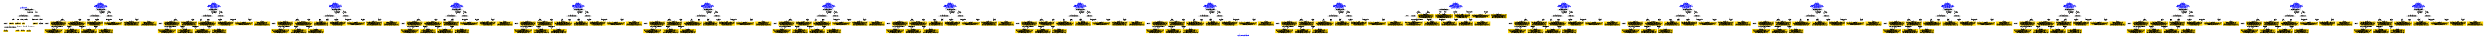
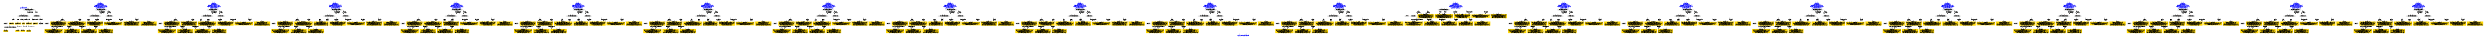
node "Titleofartwork": added
